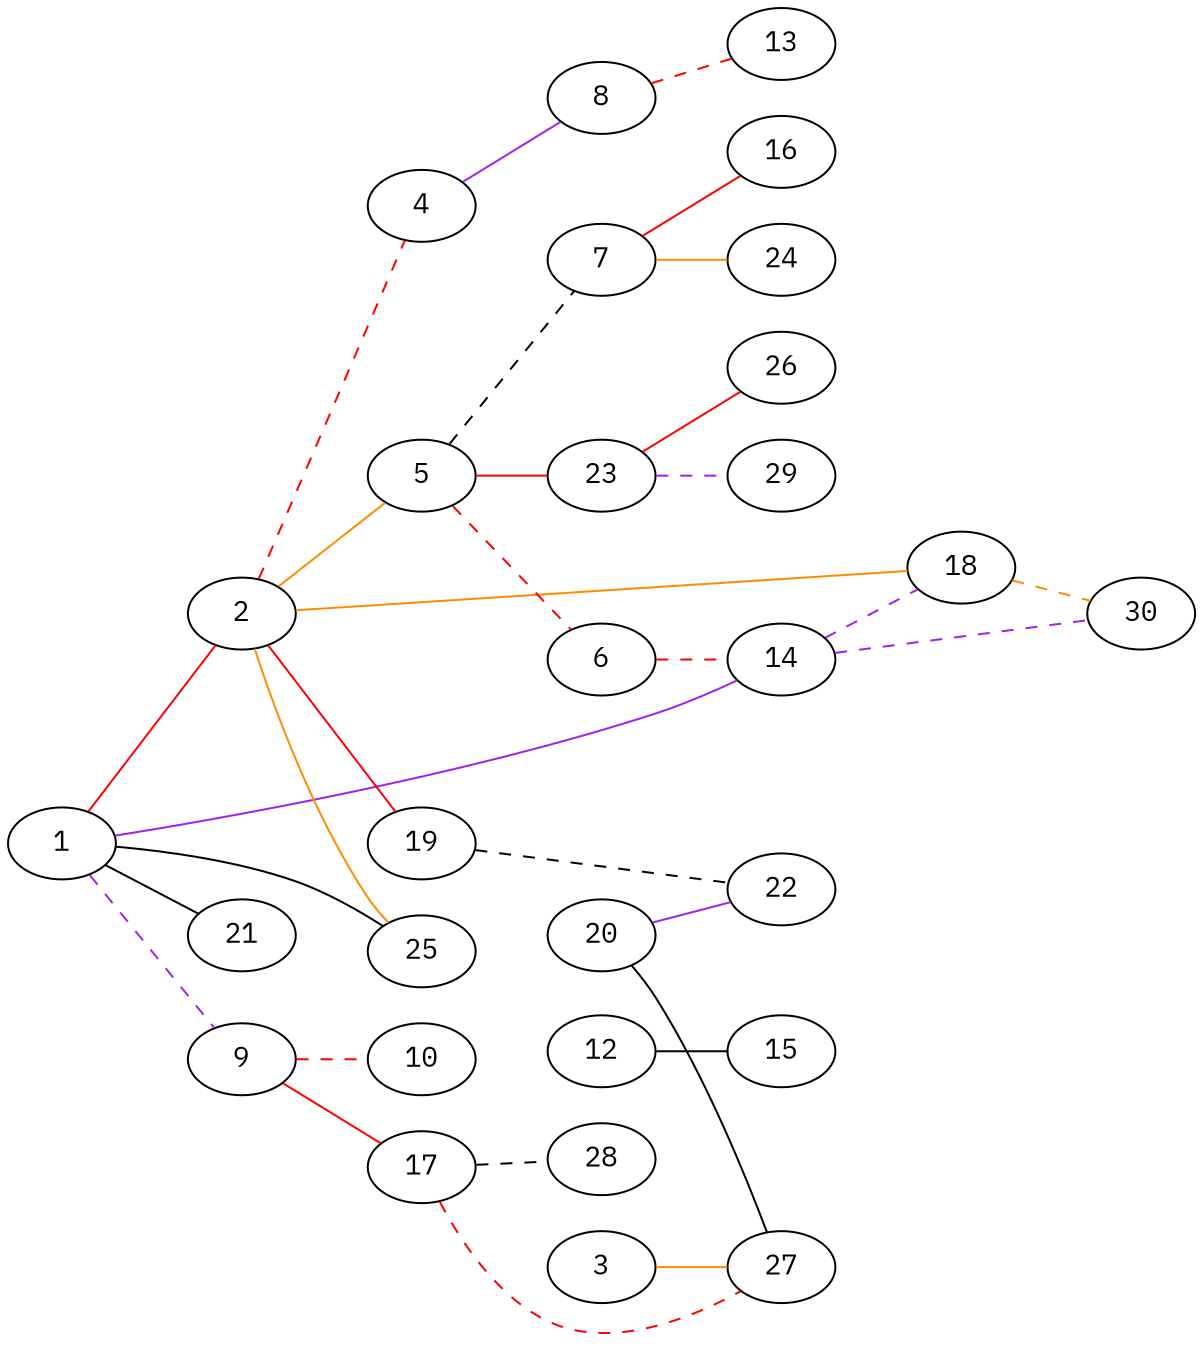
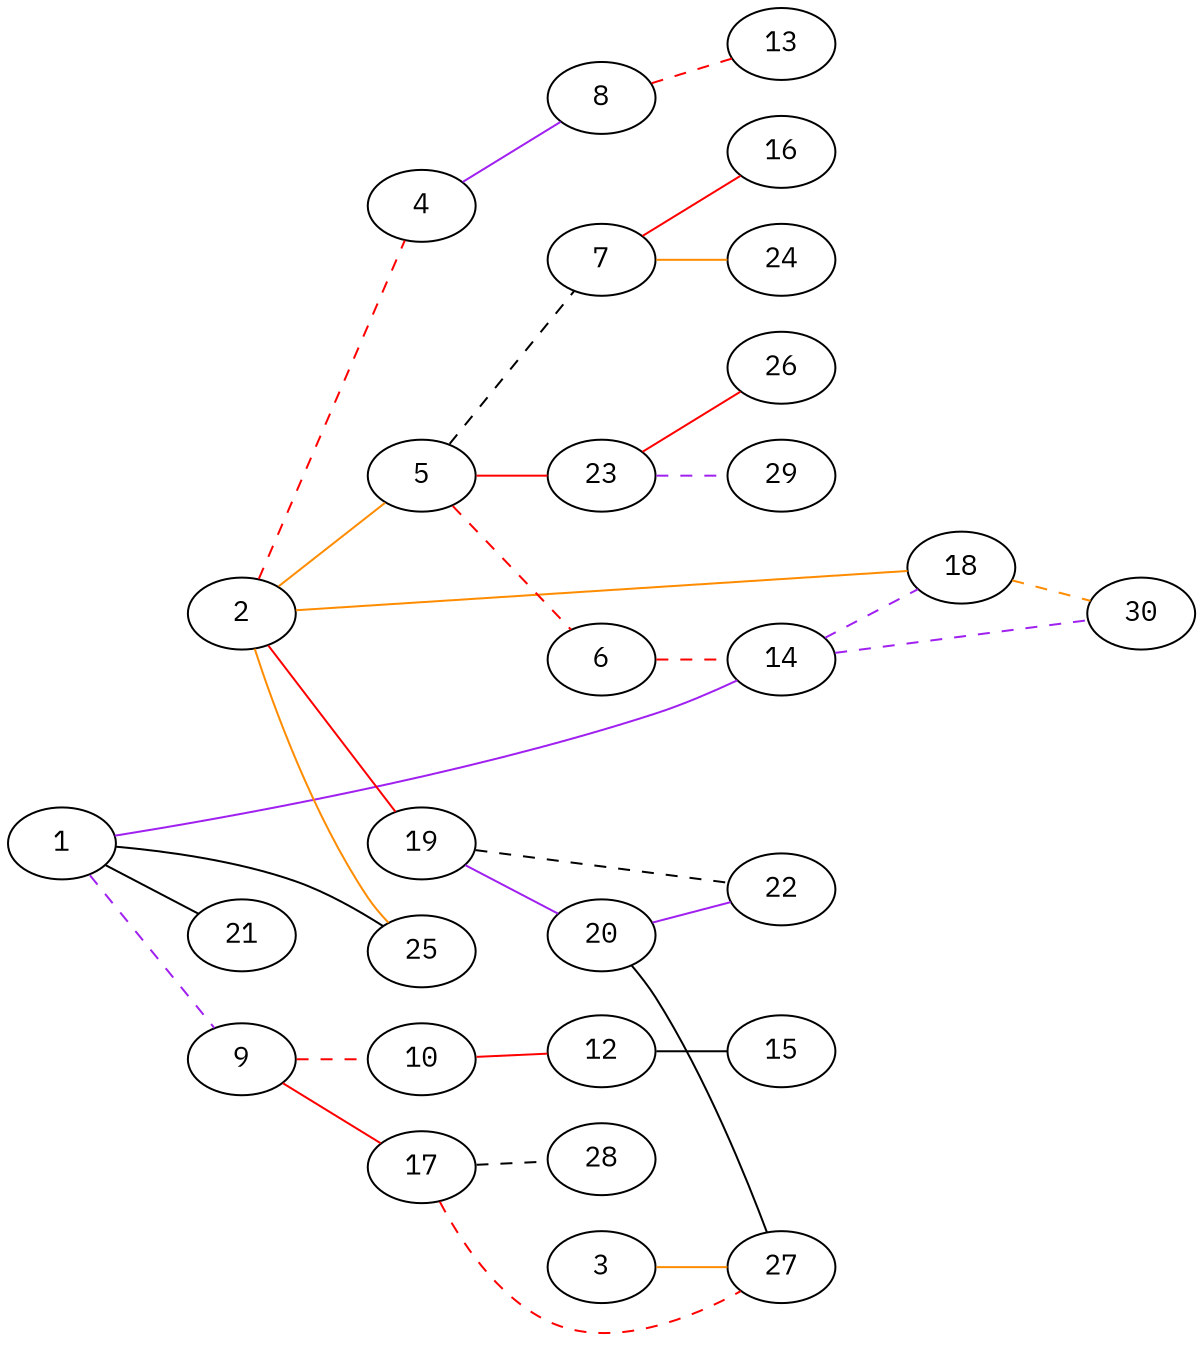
edge "2" -- "1": removed
edge "19" -- "20": added
edge "12" -- "10": added
